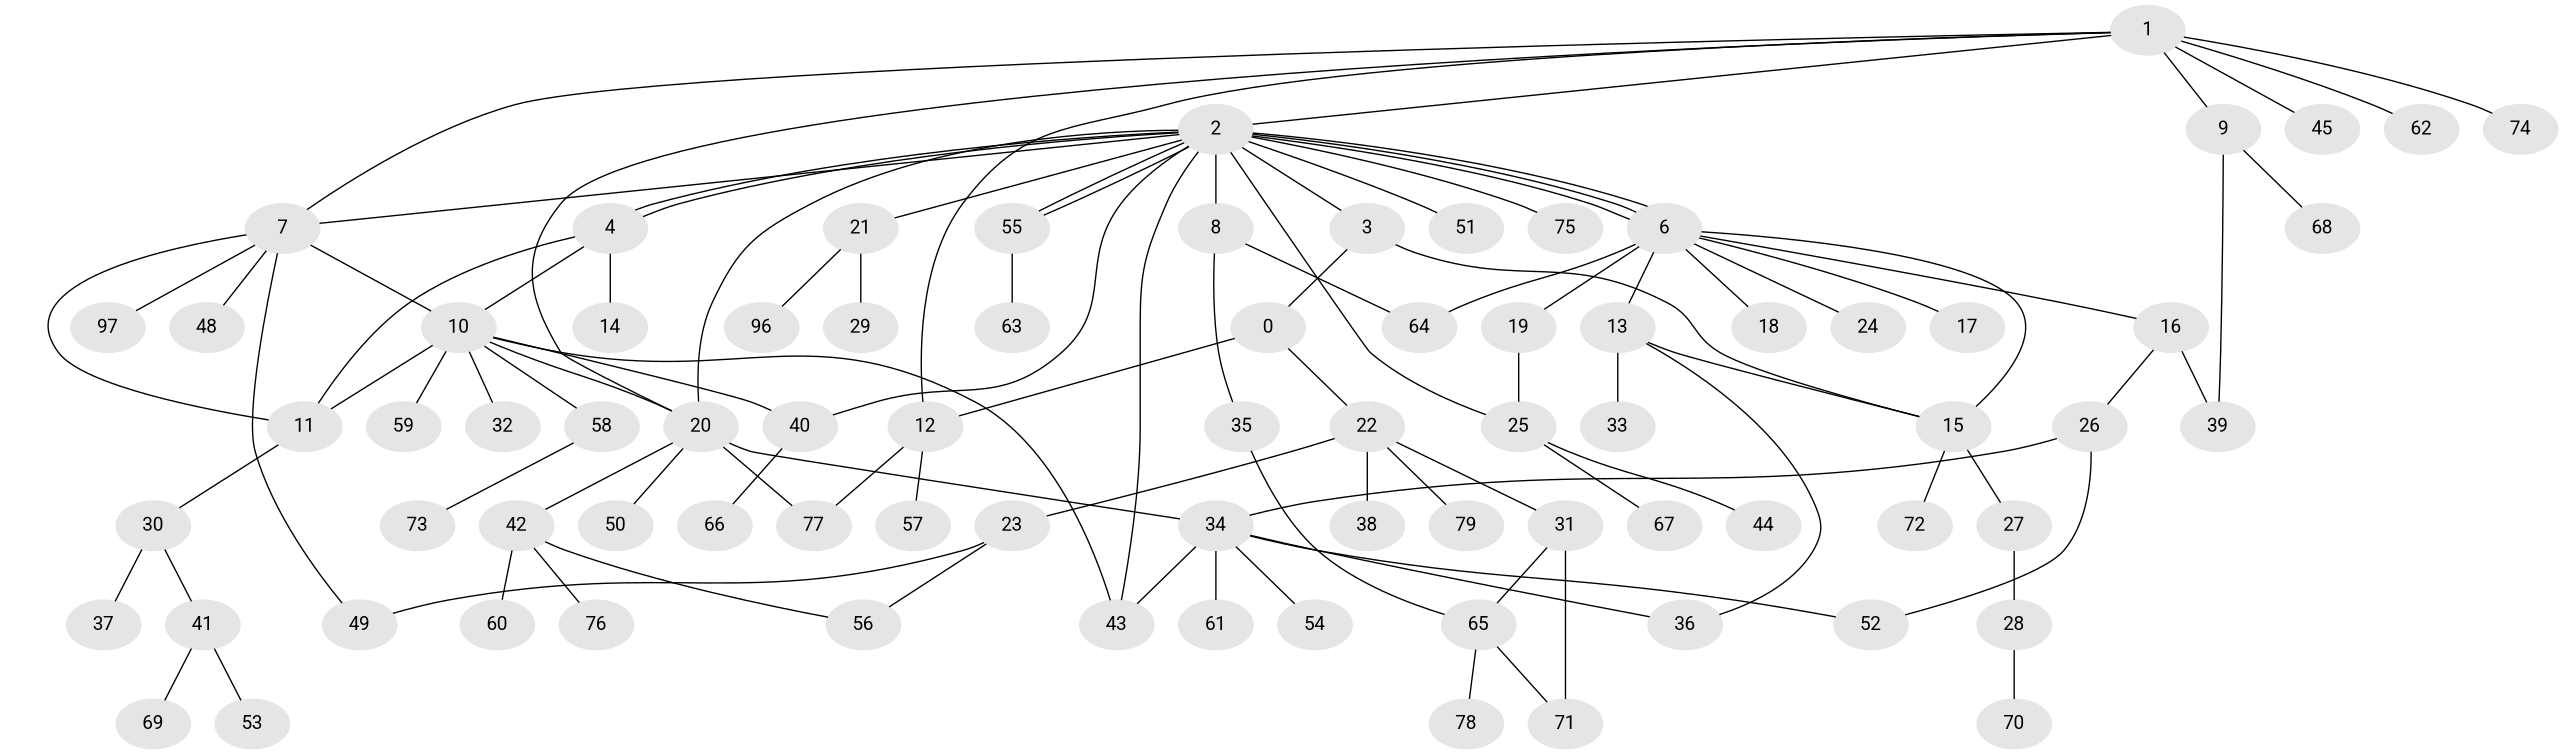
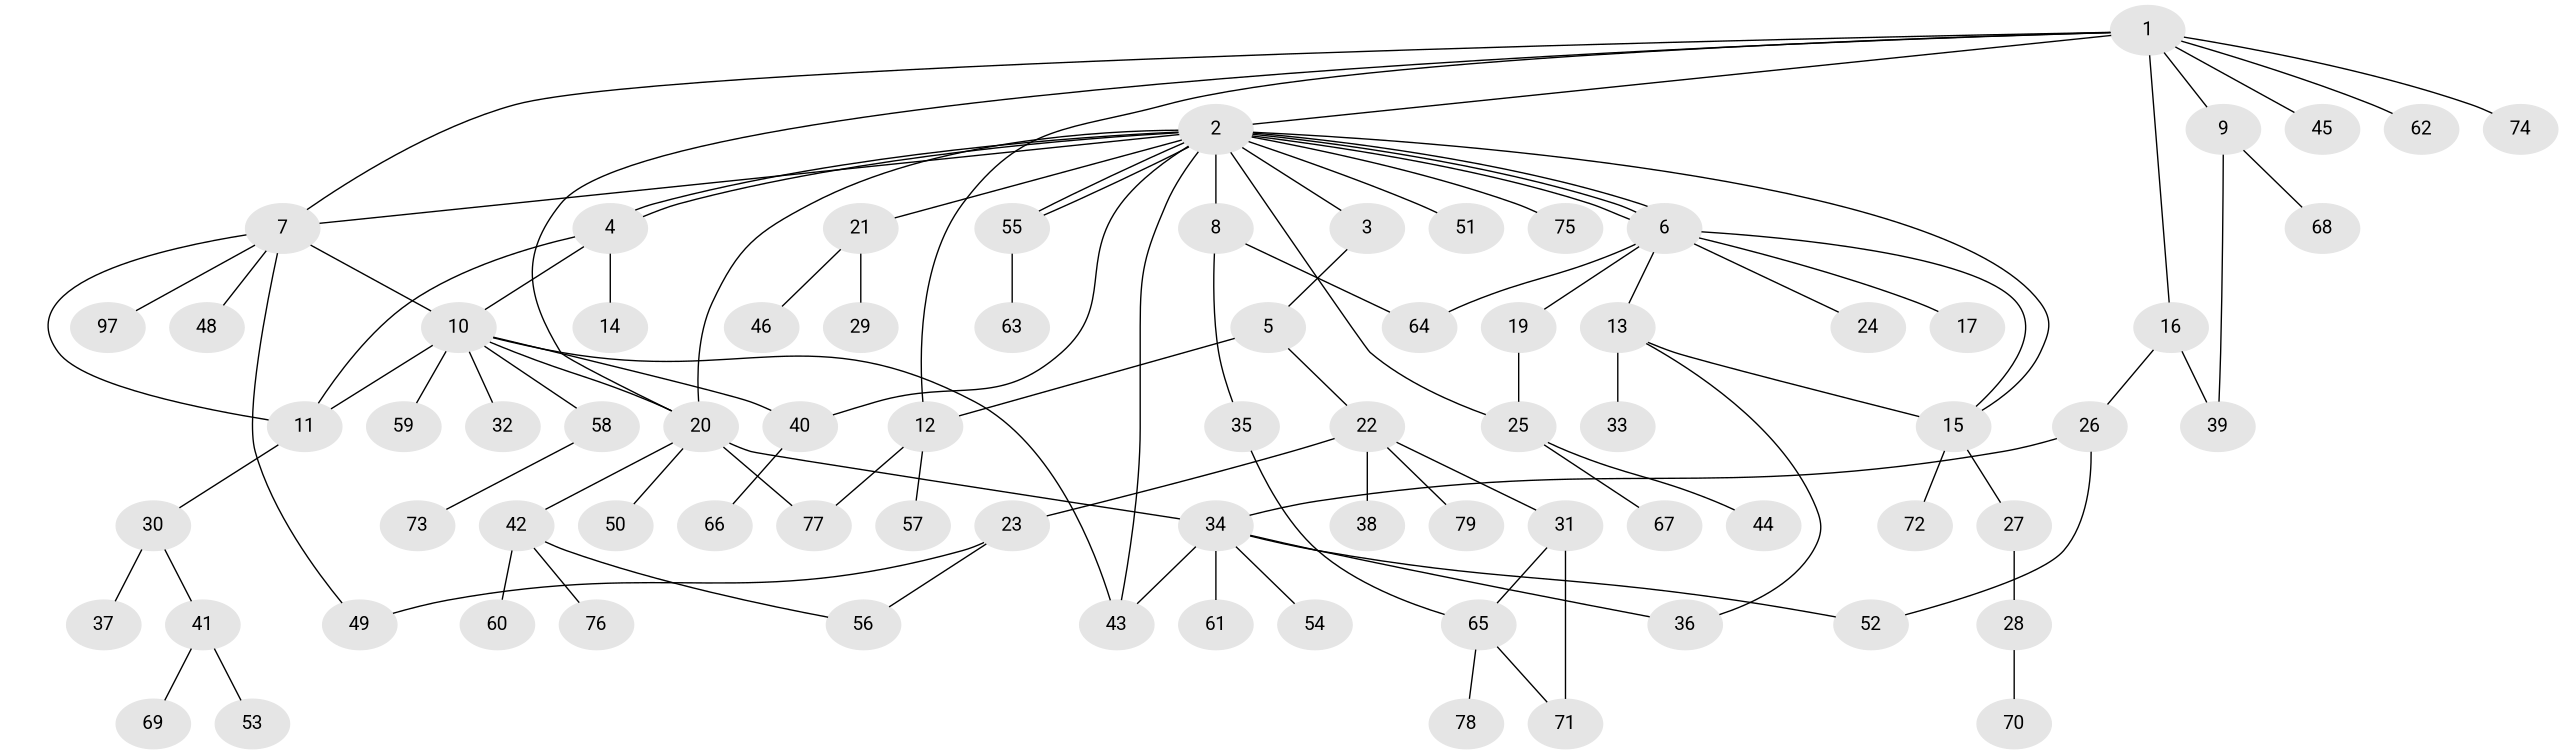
edge "6" -- "16": now "1" -- "16"
edge "3" -- "15": now "2" -- "15"
node "96": label "96" -> "46"
node "0": label "0" -> "5"
node "18": removed
